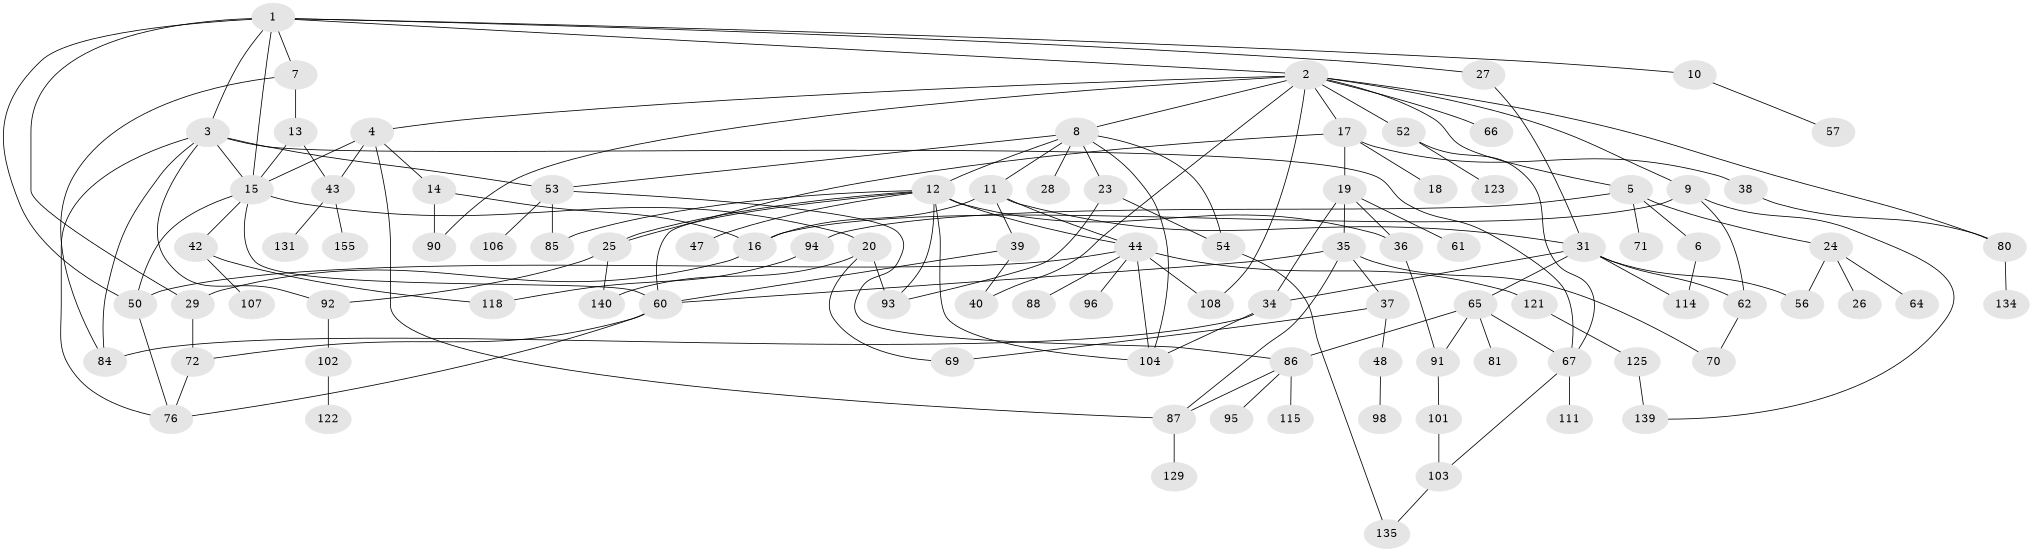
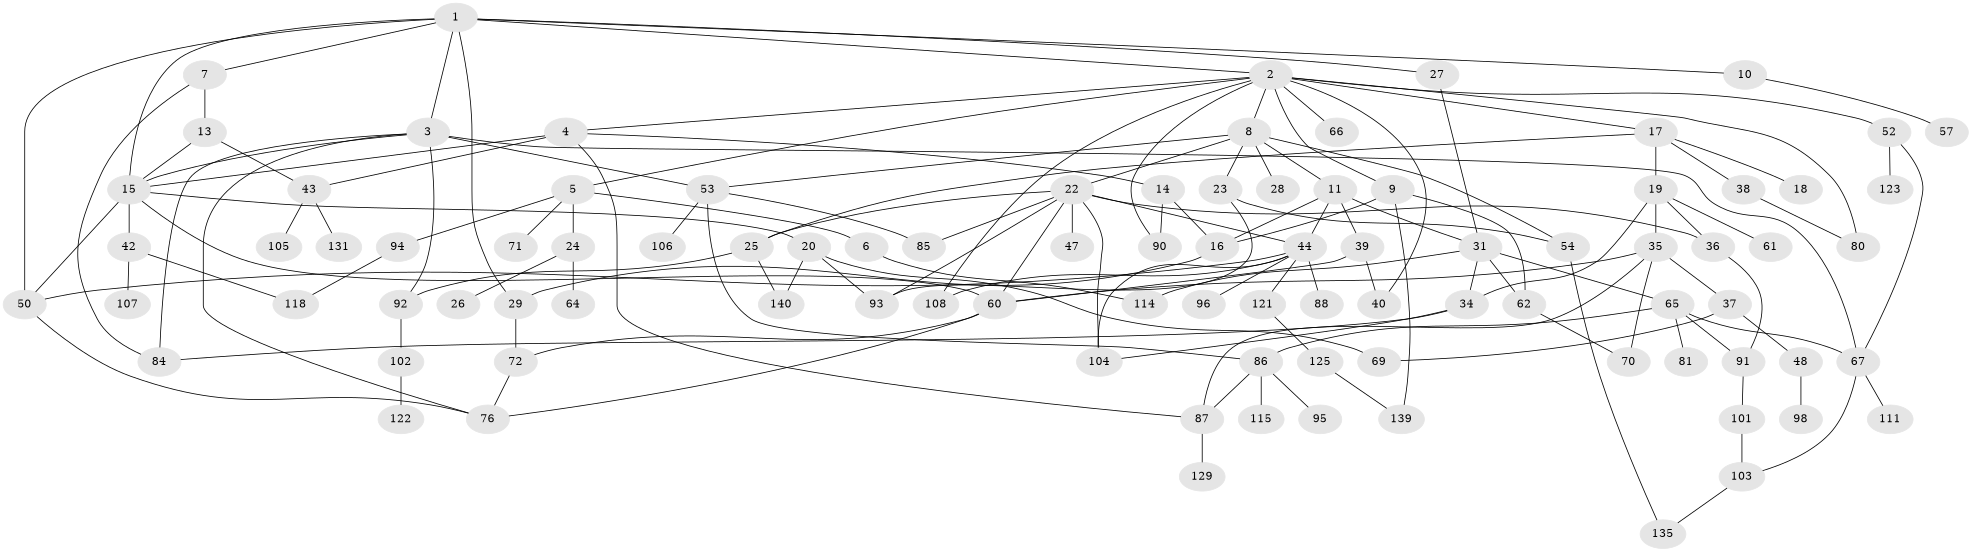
node "12": label "12" -> "22"
edge "8" -- "104": removed
node "155": label "155" -> "105"
node "56": removed
node "134": removed
